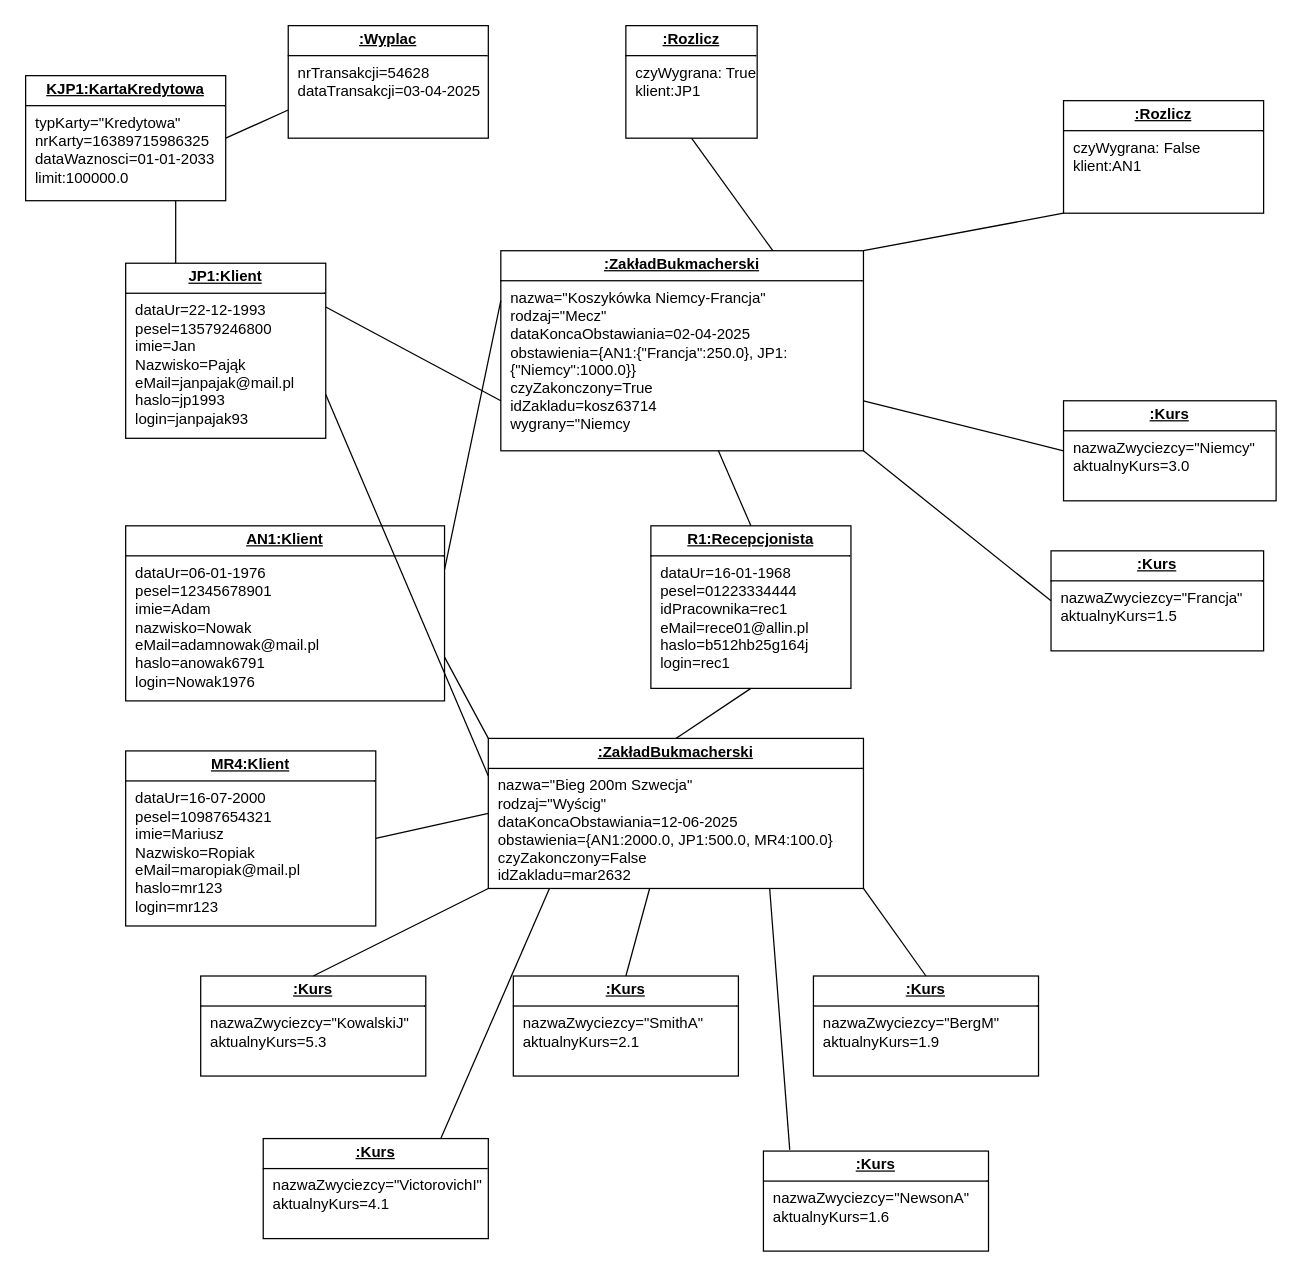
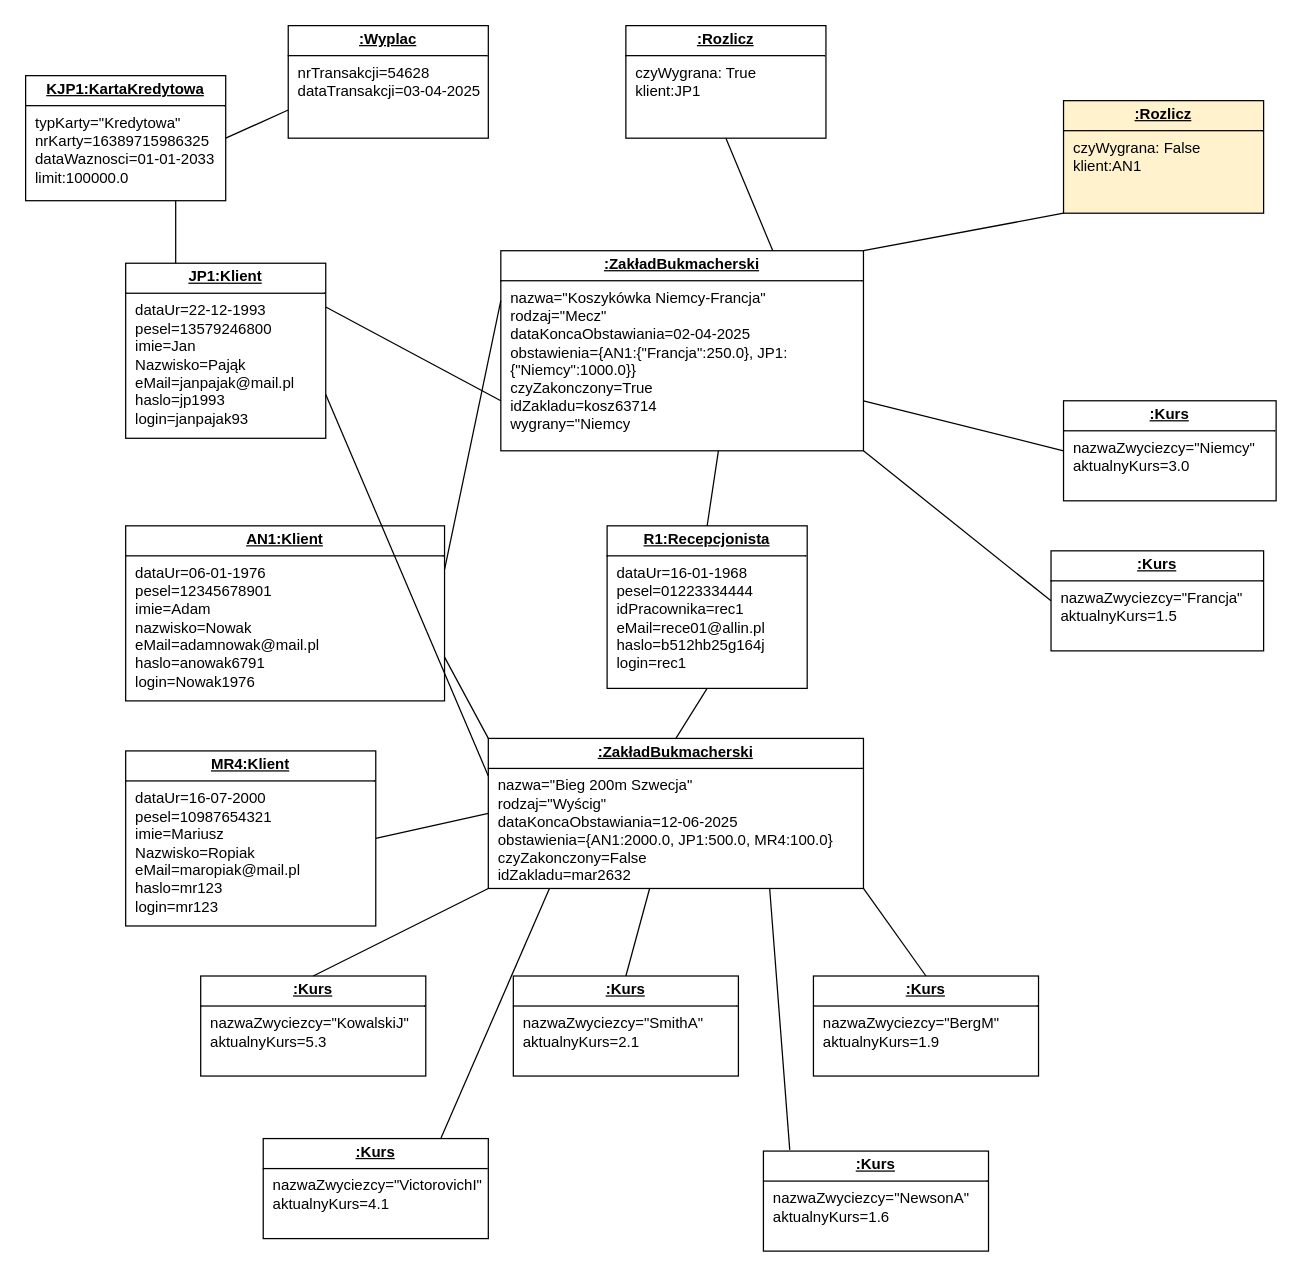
node ":Rozlicz czyWygrana: True klient:JP1": size 131x113 -> 200x113
node ":Rozlicz czyWygrana: False klient:AN1": fillcolor #ffffff -> #fff2cc
node "R1:Recepcjonista dataUr=16-01-1968 pesel=01223334444 idPracownika=rec1 eMail=rece01@allin.pl haslo=b512hb25g164j login=rec1": moved (751, 607) -> (707, 607)
